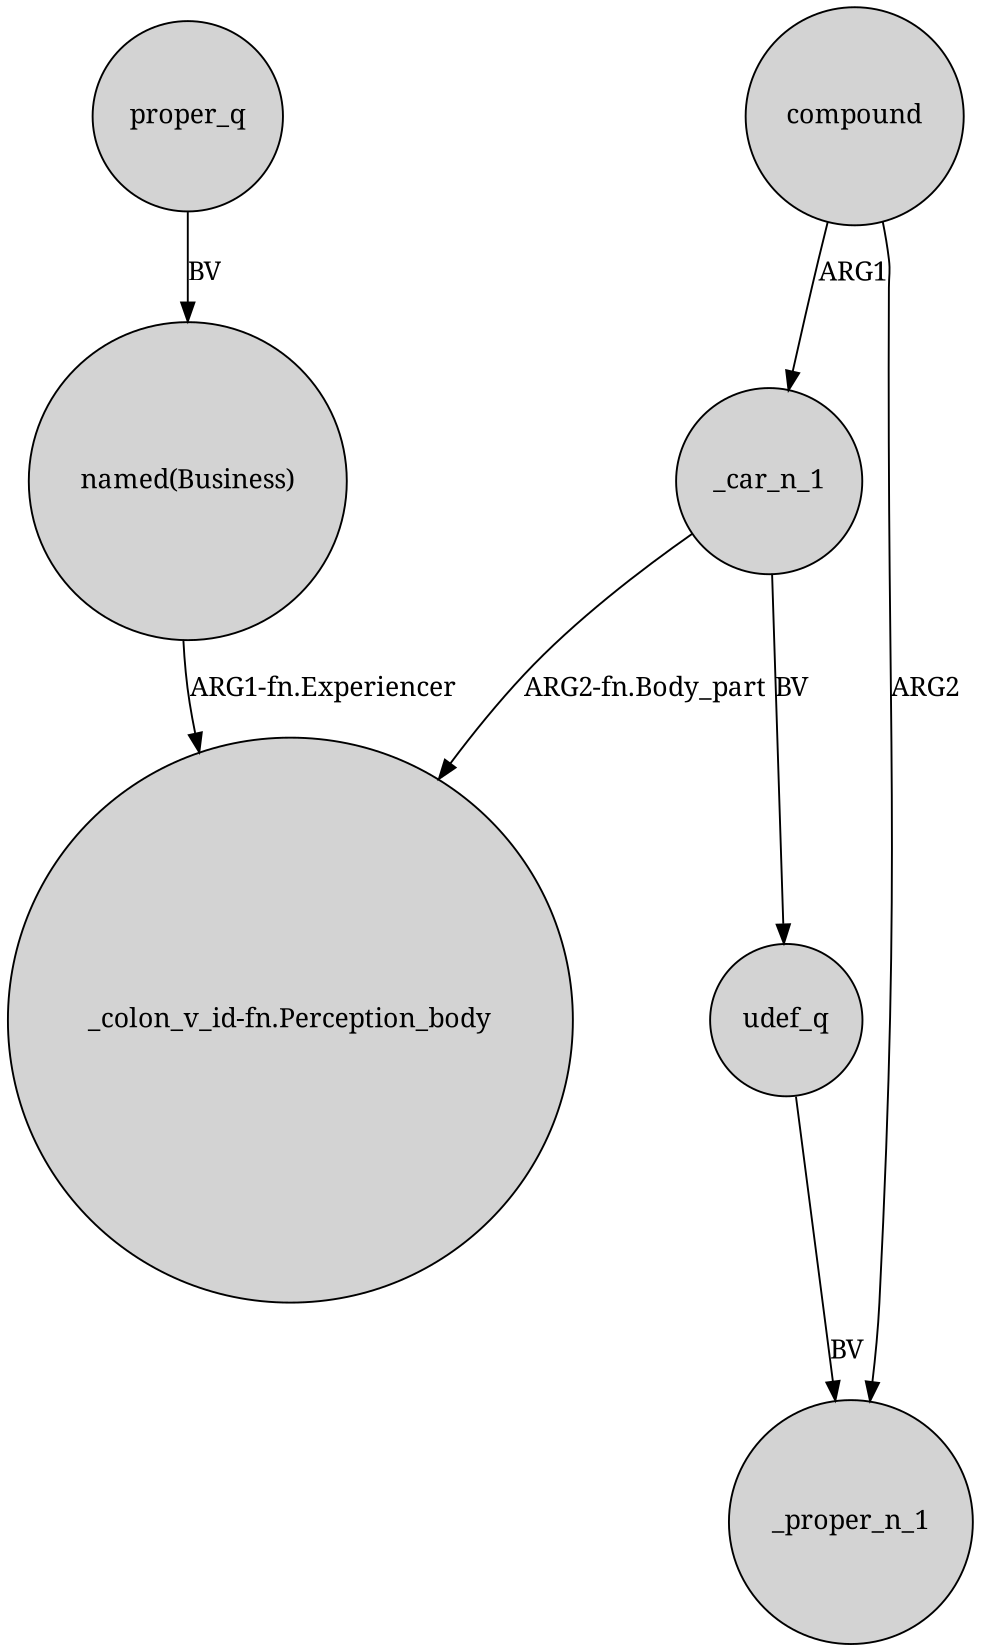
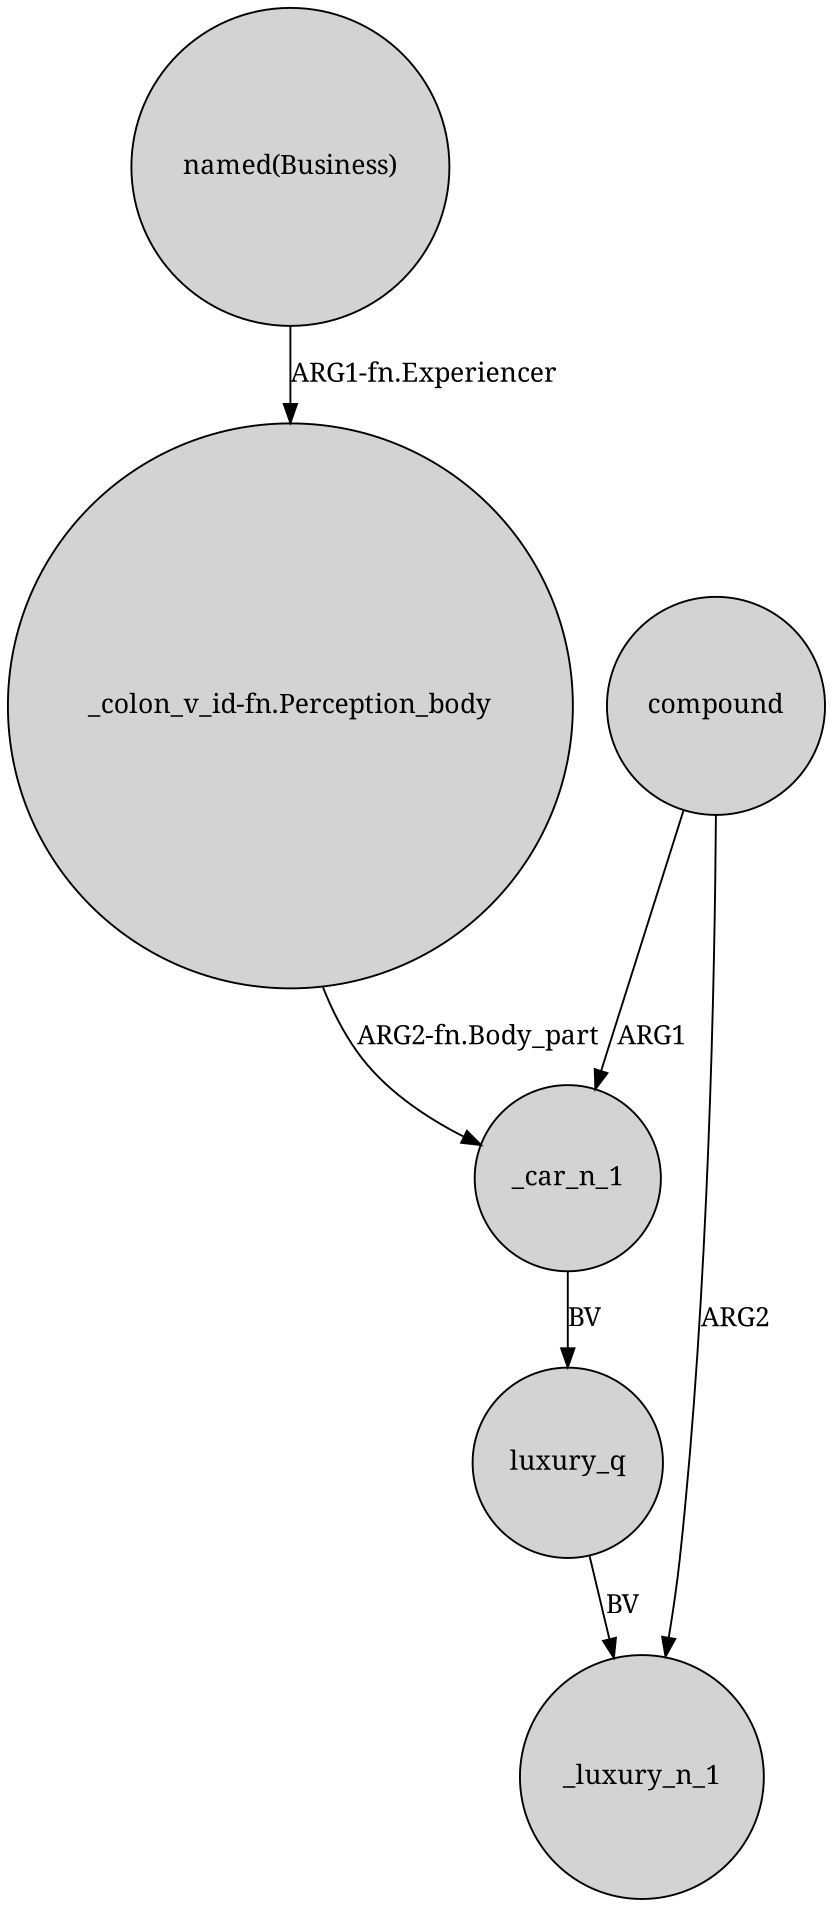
node "proper_q": removed
edge "_car_n_1" -> "_colon_v_id-fn.Perception_body": reversed
node "udef_q": label "udef_q" -> "luxury_q"
node "_proper_n_1": label "_proper_n_1" -> "_luxury_n_1"
